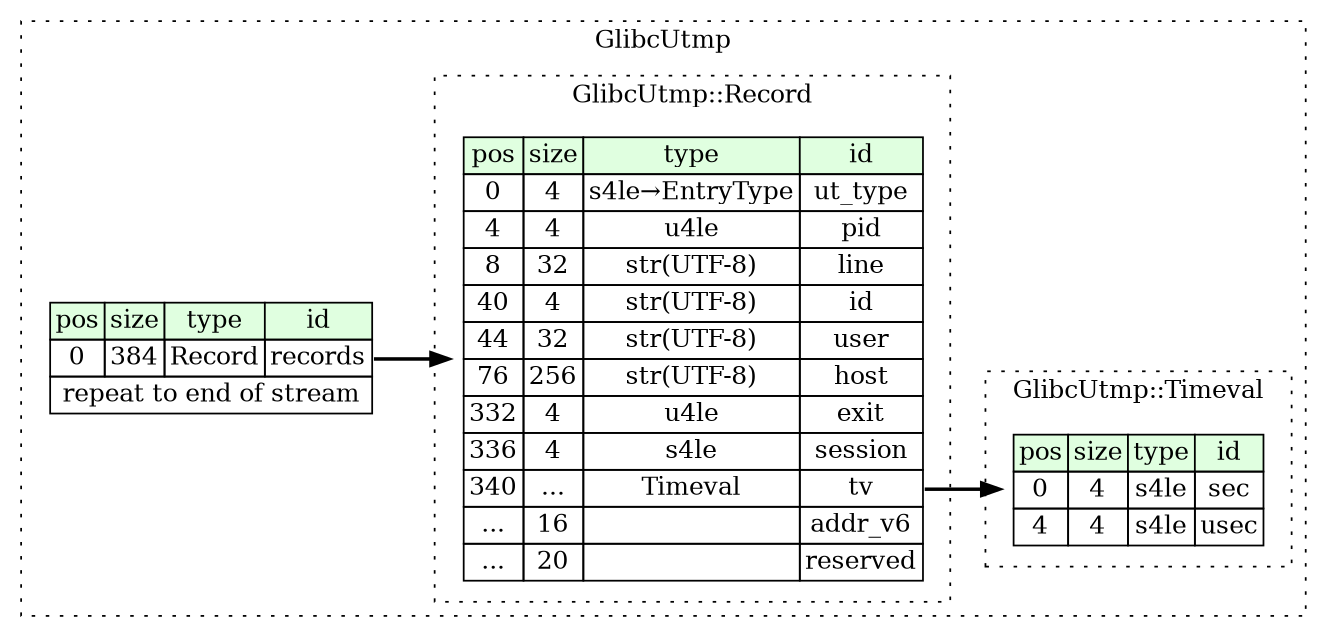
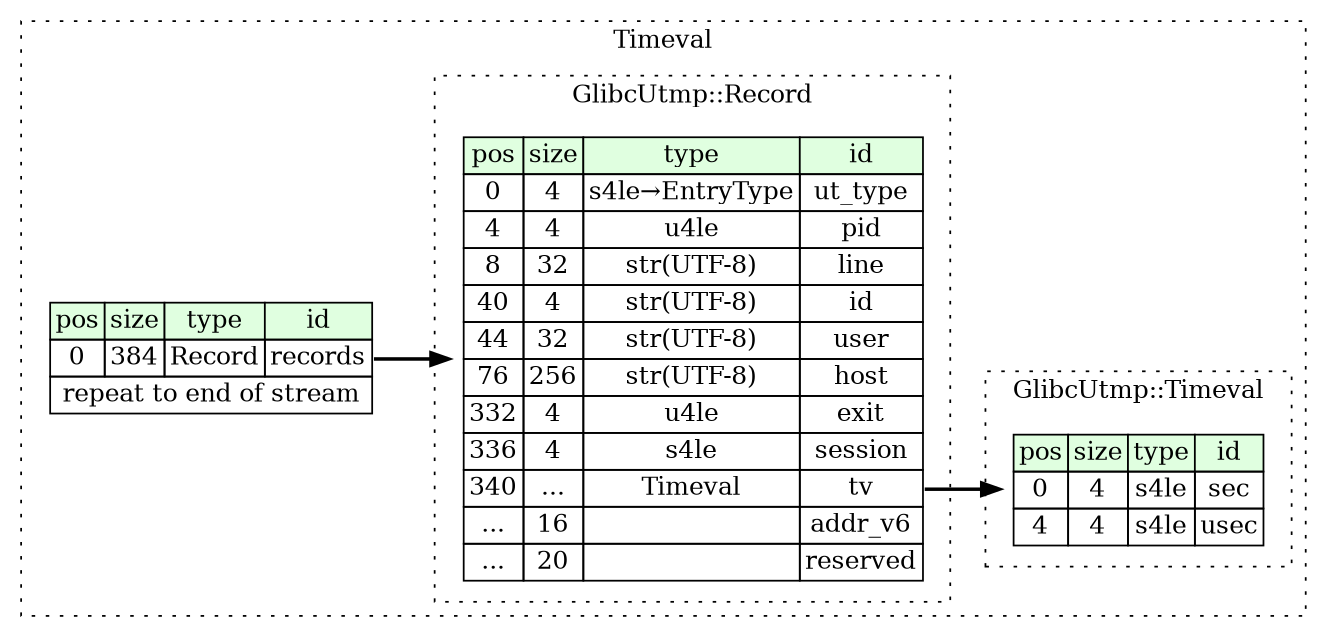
cluster "GlibcUtmp": label "GlibcUtmp" -> "Timeval"
